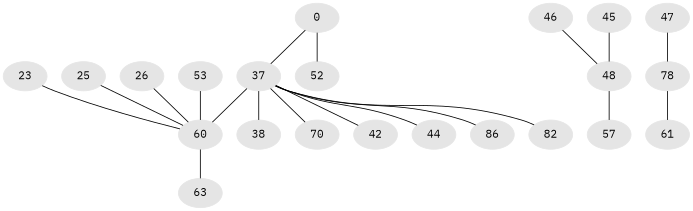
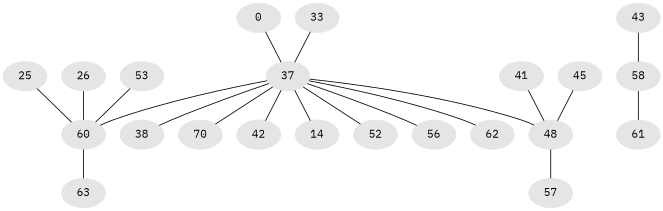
node "33": added
node "46": label "46" -> "41"
node "47": label "47" -> "43"
edge "0" -- "52": now "37" -- "52"
node "23": removed
node "78": label "78" -> "58"
edge "37" -- "48": added
node "44": label "44" -> "14"
node "86": label "86" -> "56"
node "82": label "82" -> "62"
